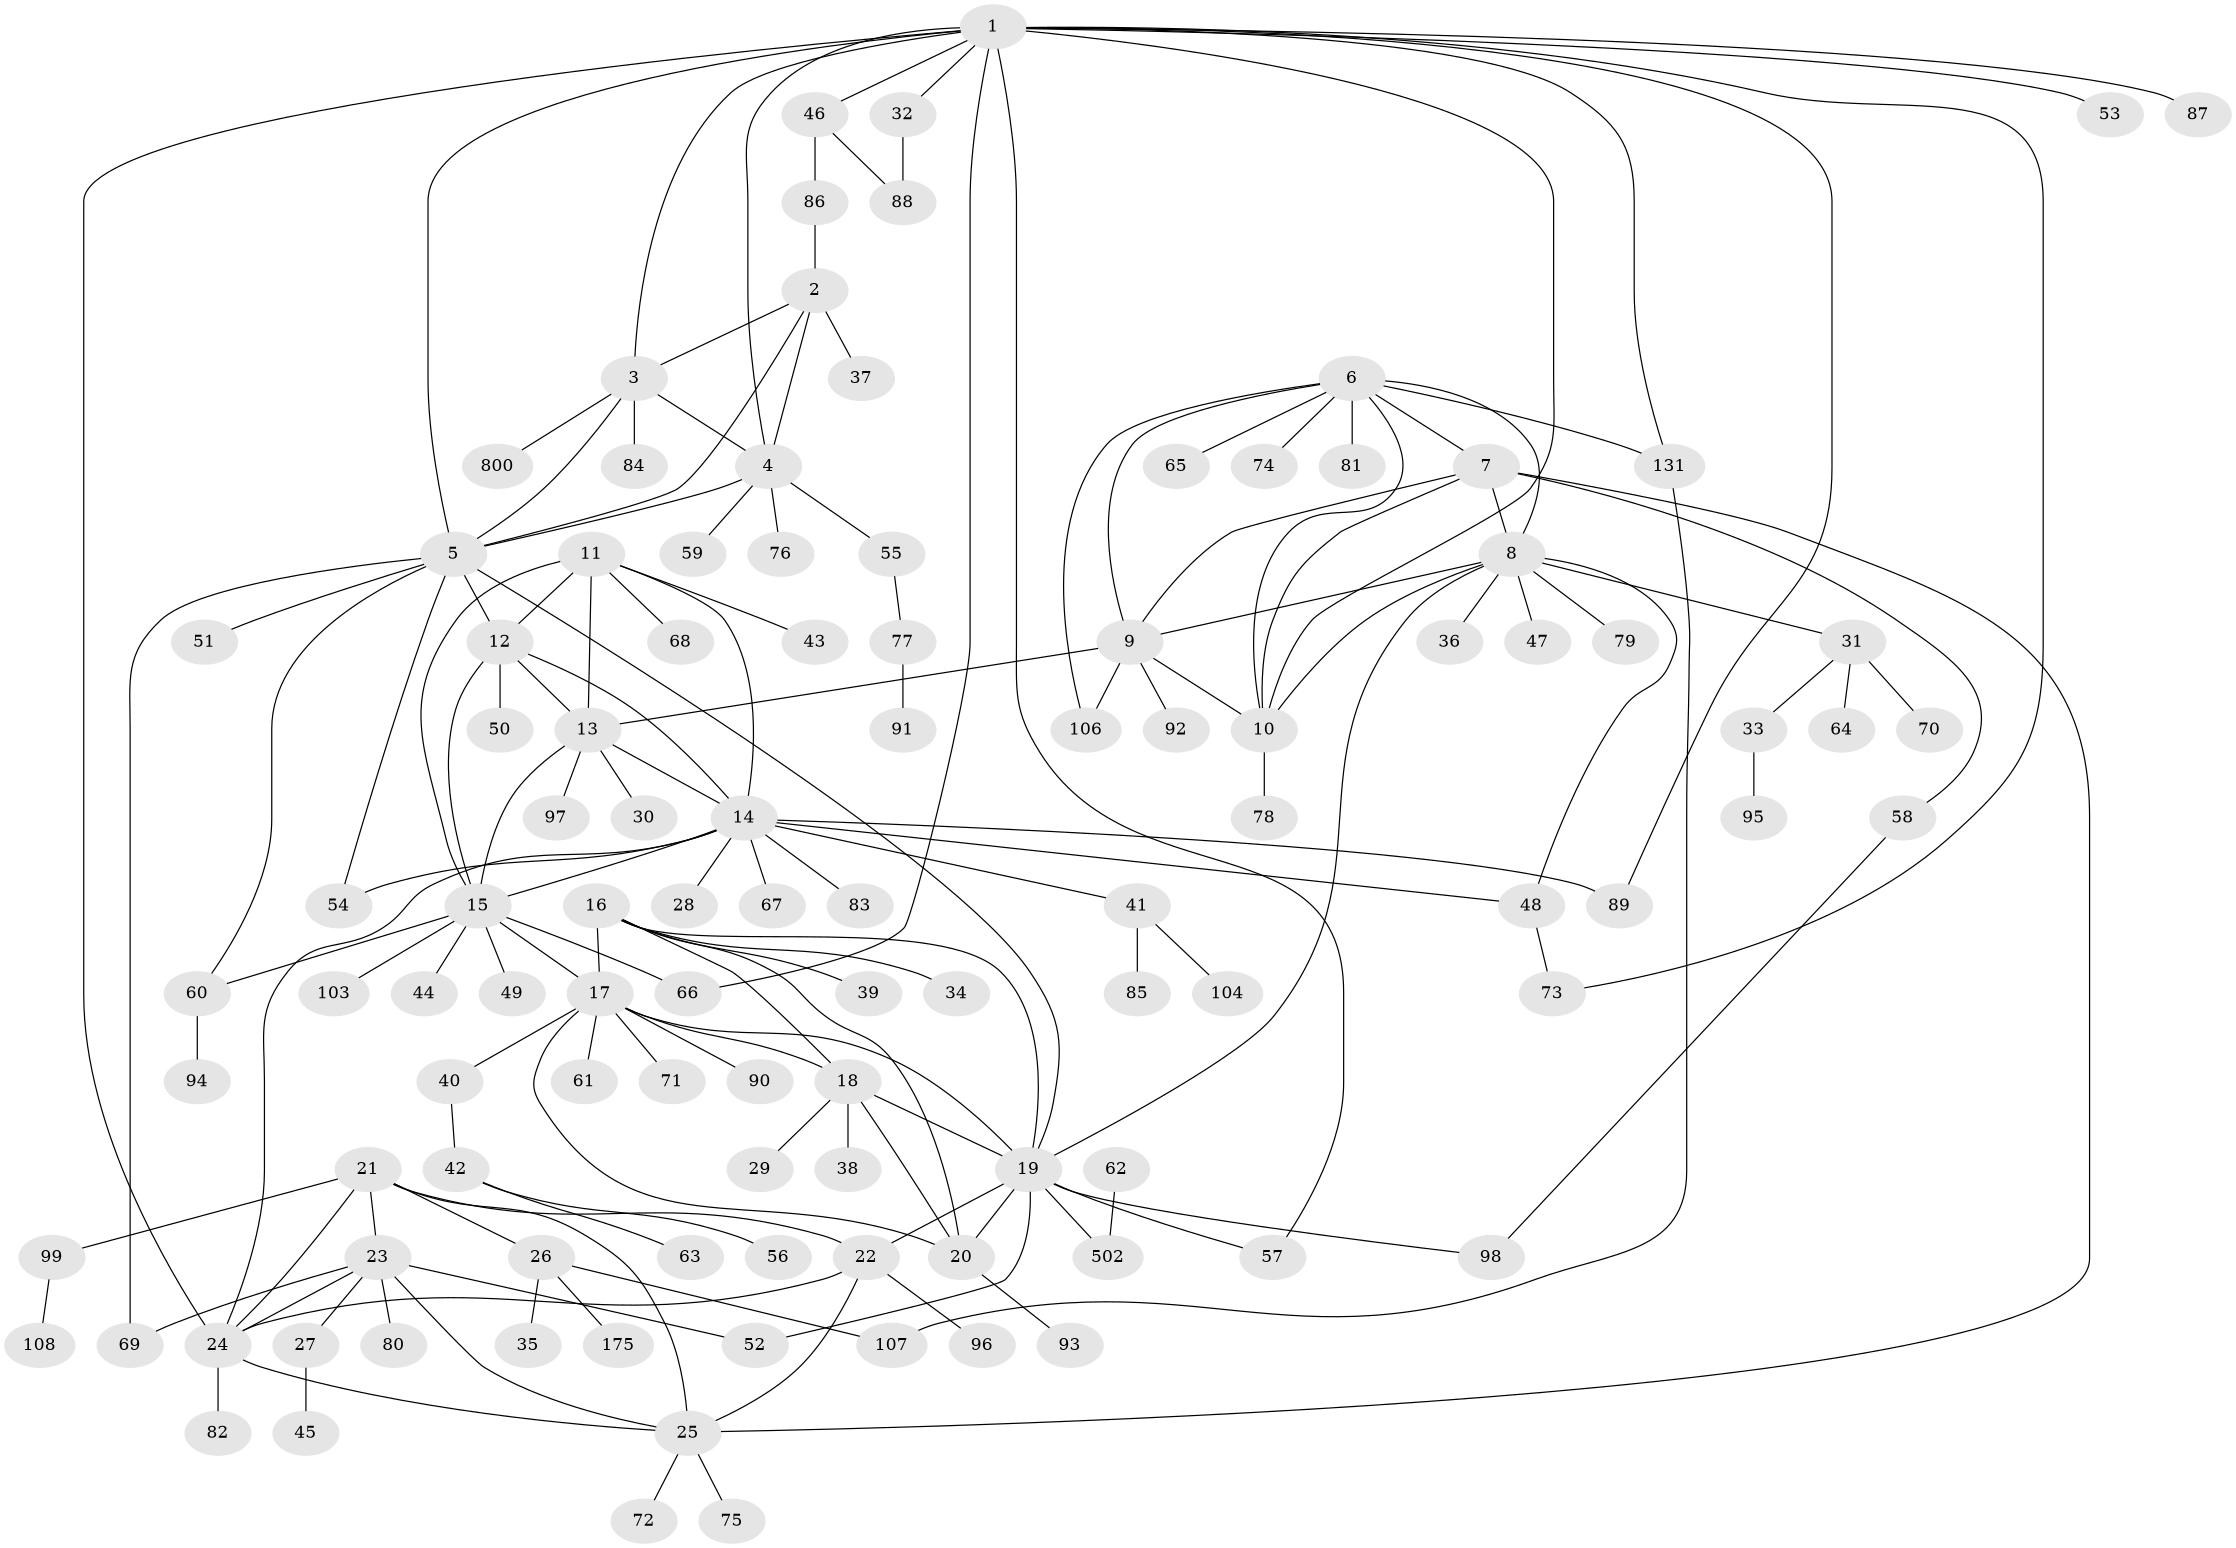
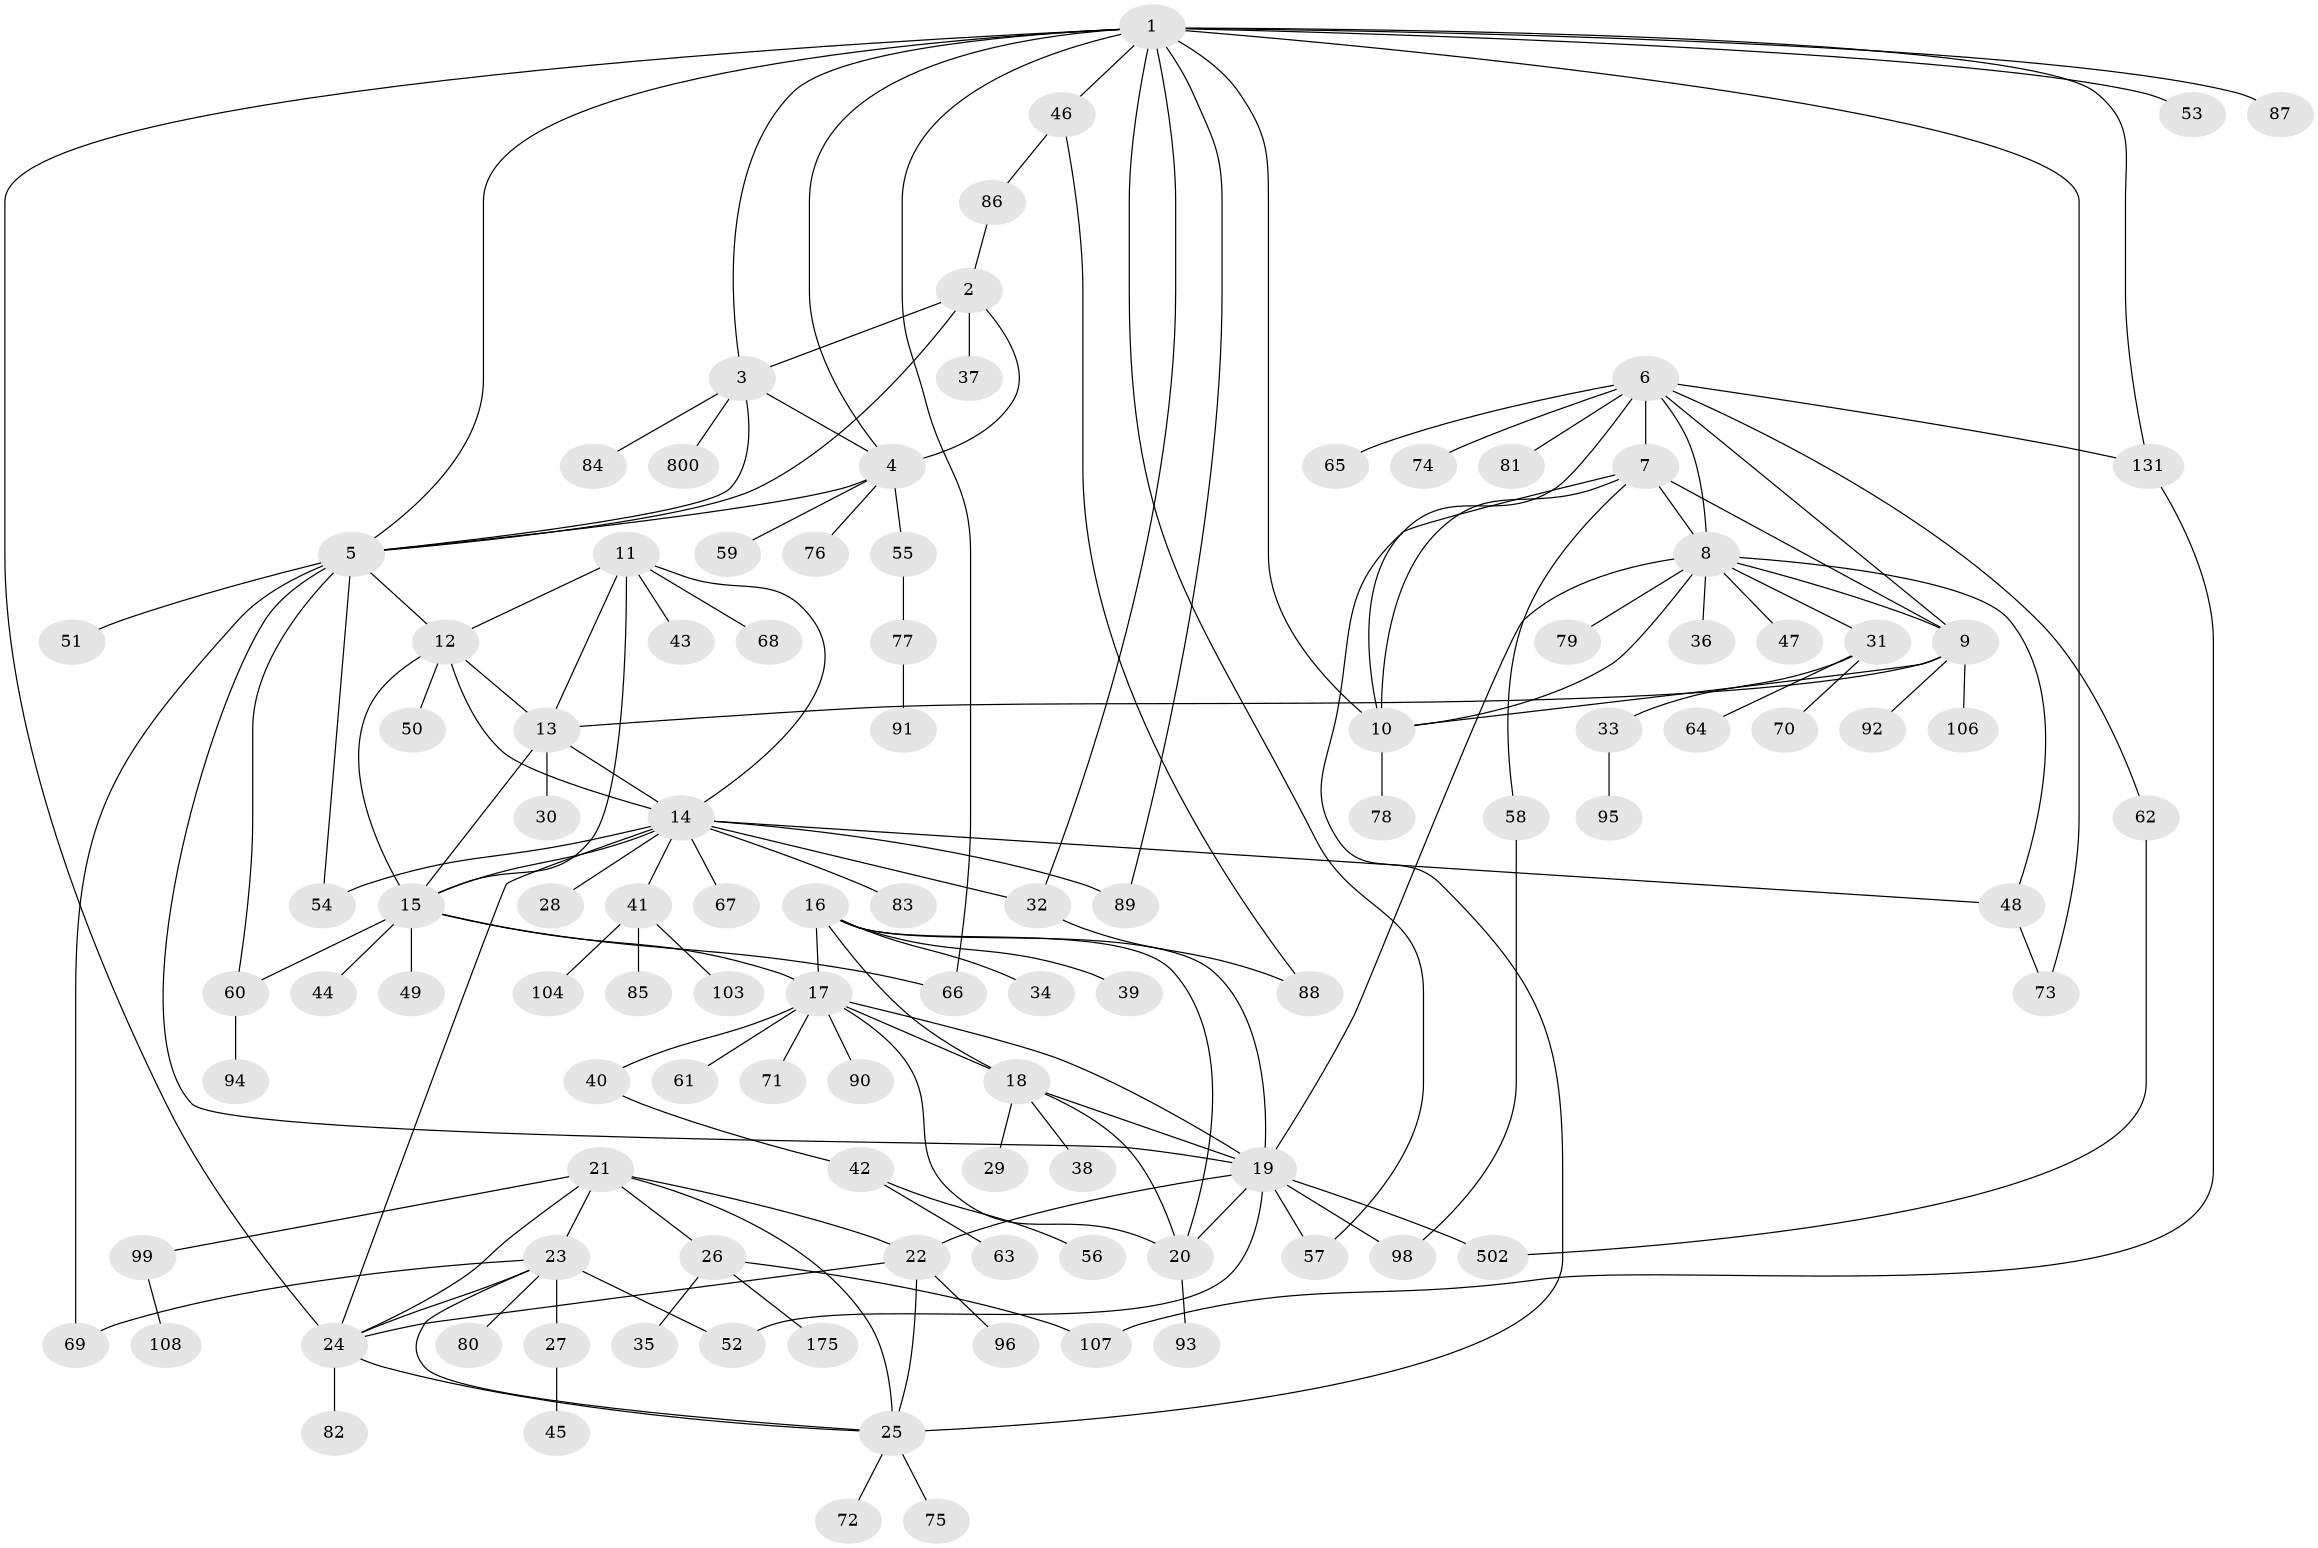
edge "6" -- "106": now "6" -- "62"
node "97": removed
edge "14" -- "32": added
edge "15" -- "103": now "41" -- "103"
